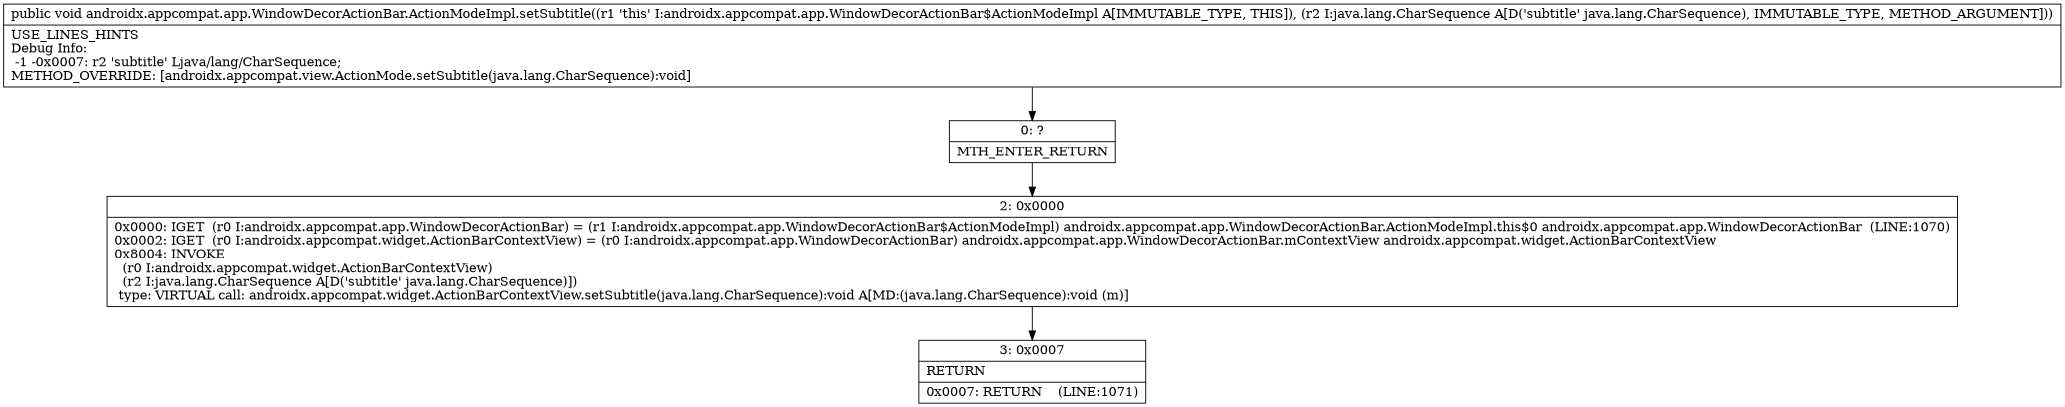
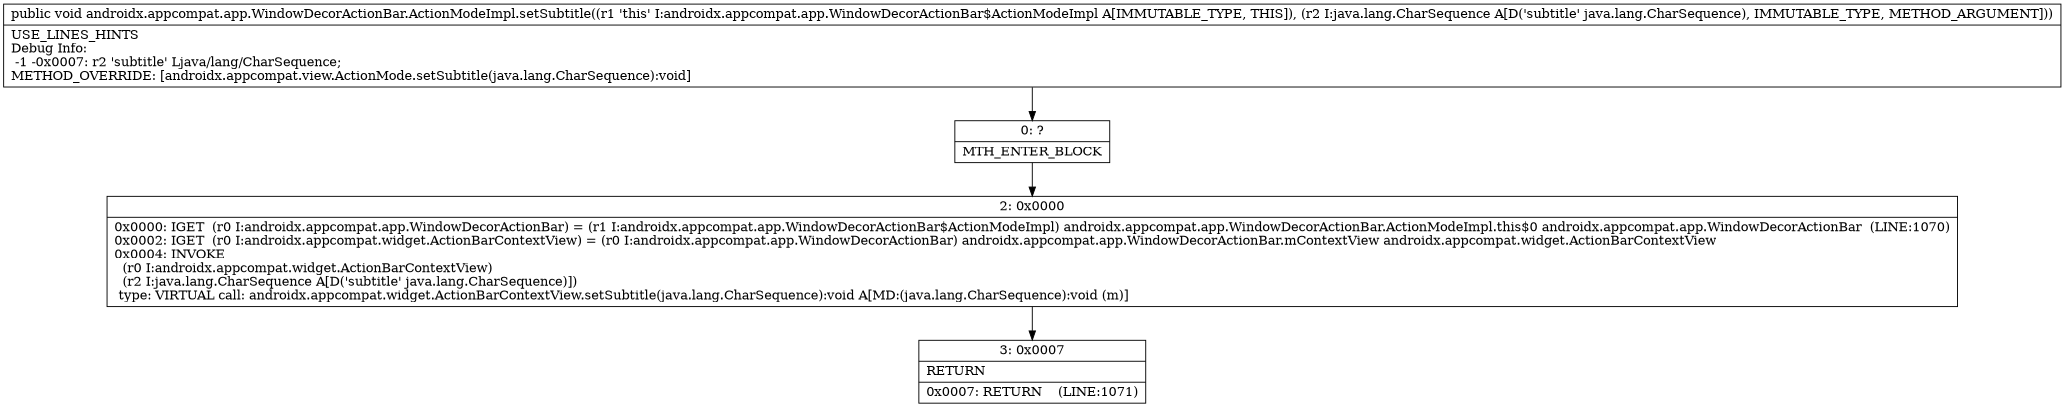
node "0: ?": text "MTH_ENTER_RETURN" -> "MTH_ENTER_BLOCK"
node "2: 0x0000": text "0x8004: INVOKE" -> "0x0004: INVOKE"
